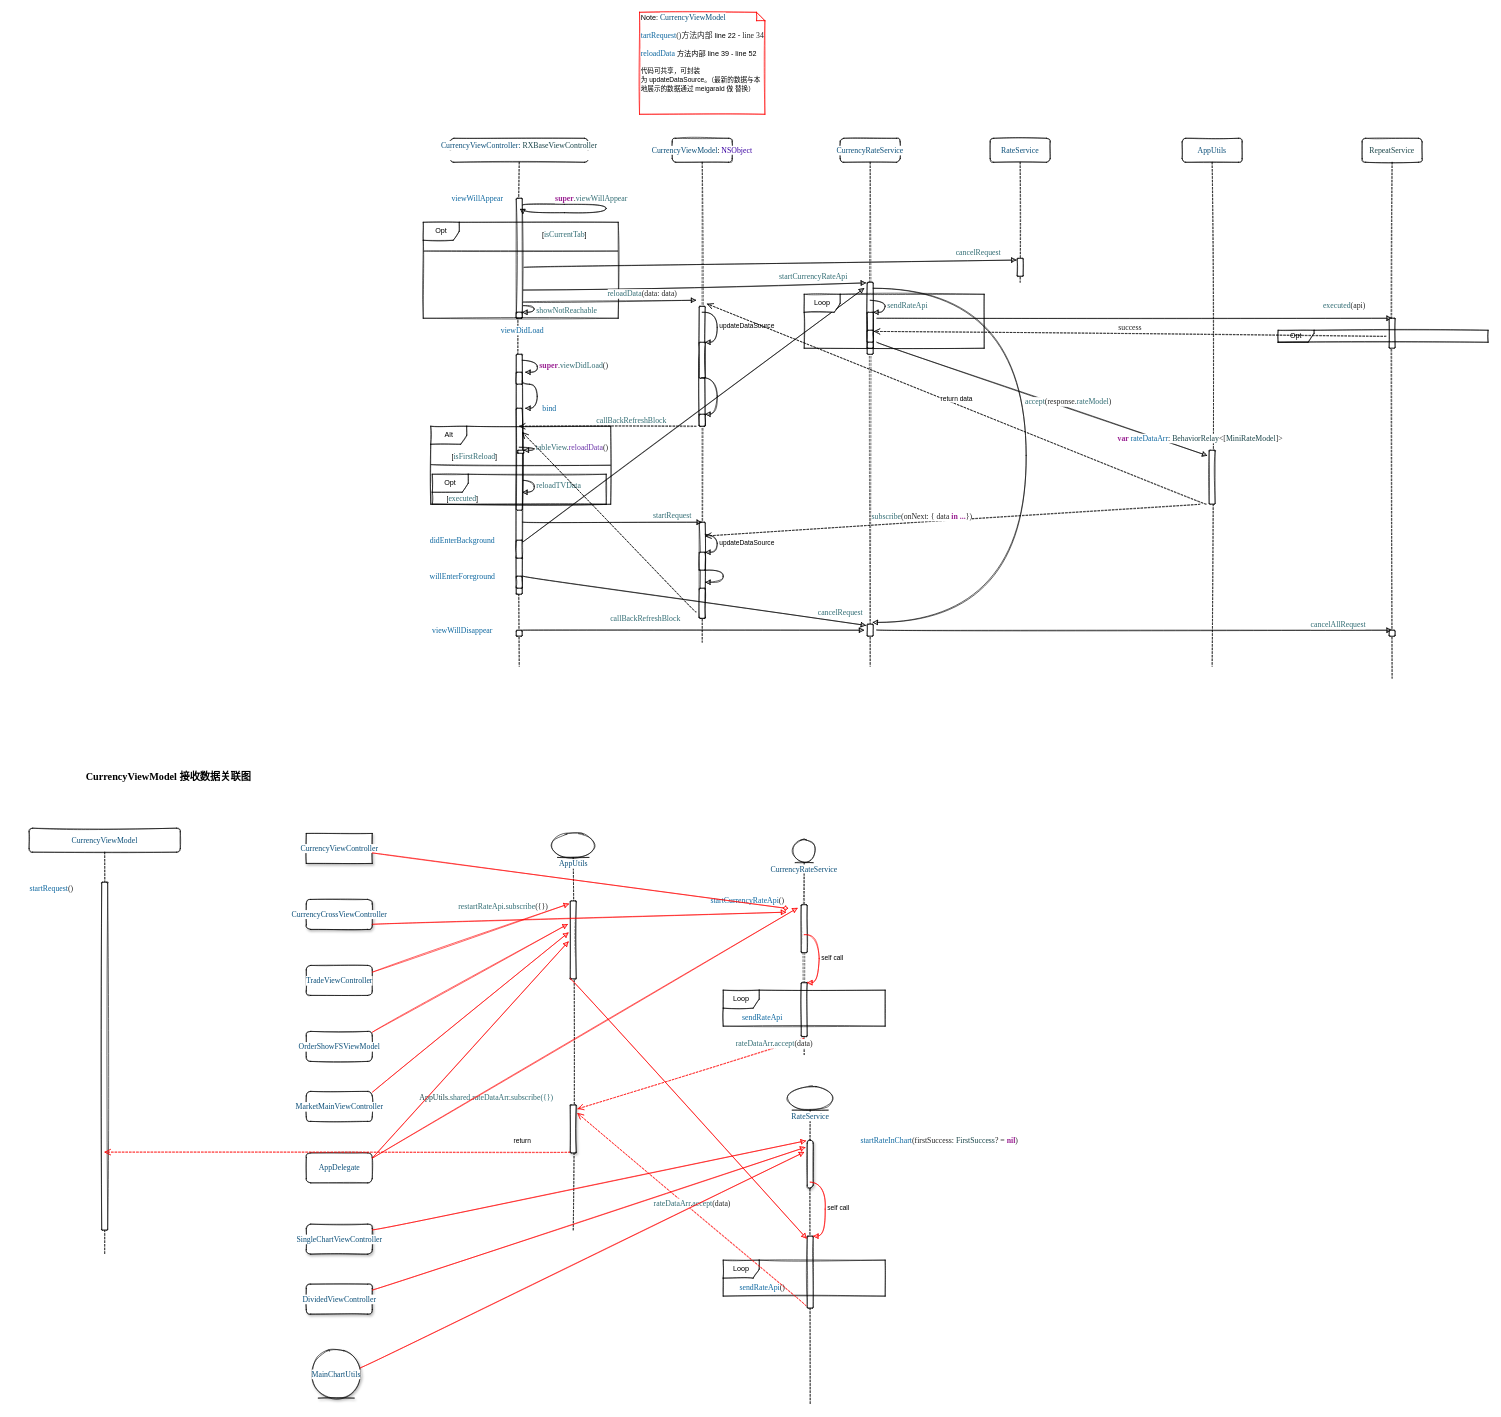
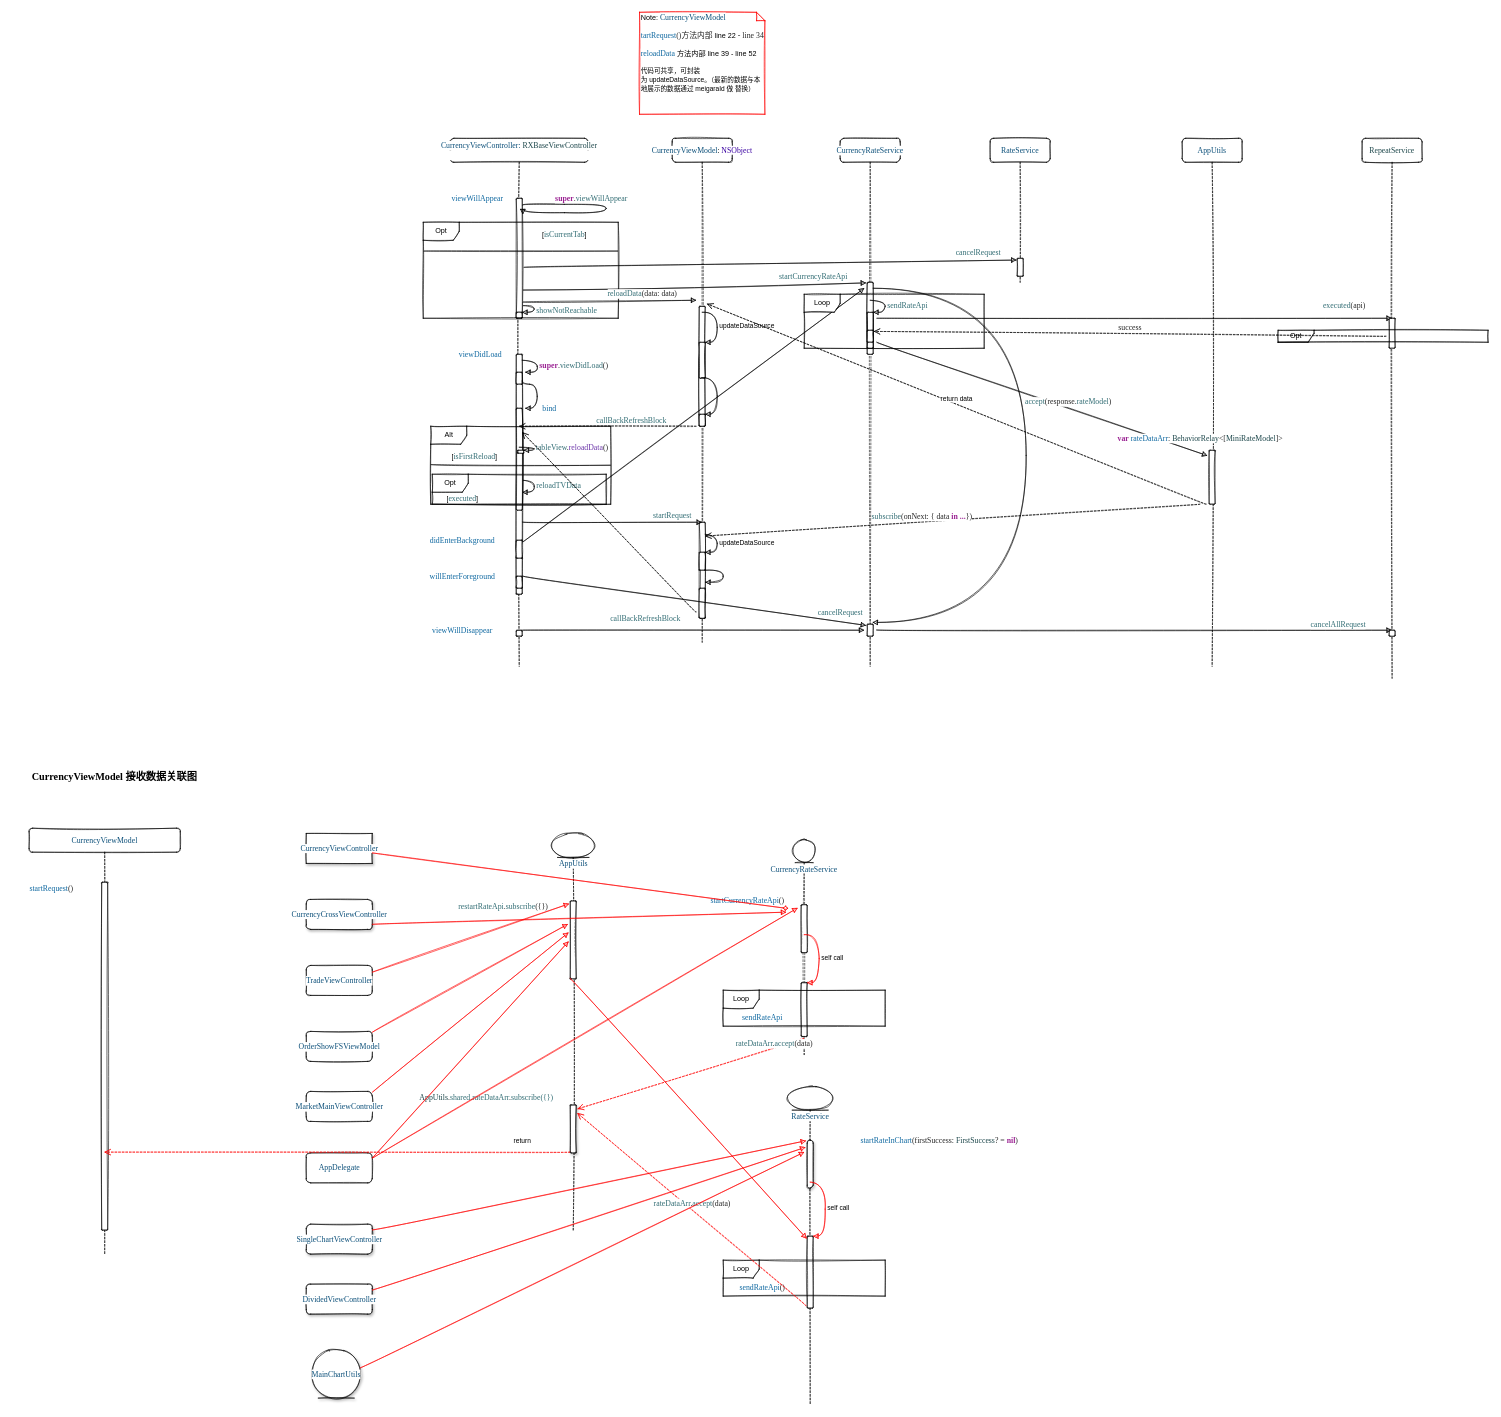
node "viewDidLoad": moved (522, 330) -> (480, 354)
node "CurrencyViewModel 接收数据关联图": moved (168, 777) -> (114, 777)
